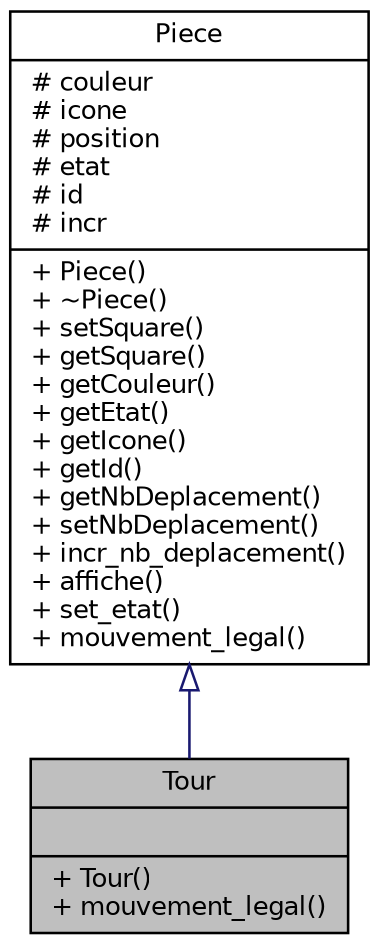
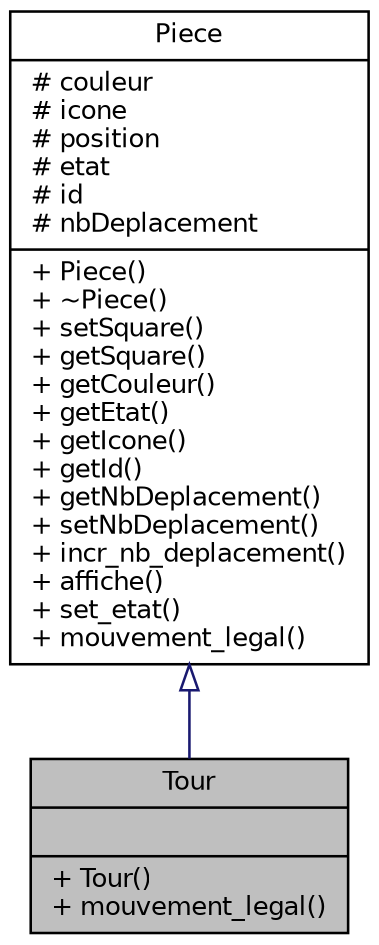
node "Piece": text "# incr" -> "# nbDeplacement"
